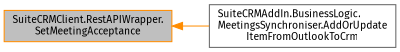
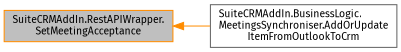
node "SuiteCRMClient.RestAPIWrapper. SetMeetingAcceptance": label "SuiteCRMClient.RestAPIWrapper. SetMeetingAcceptance" -> "SuiteCRMAddIn.RestAPIWrapper. SetMeetingAcceptance"
